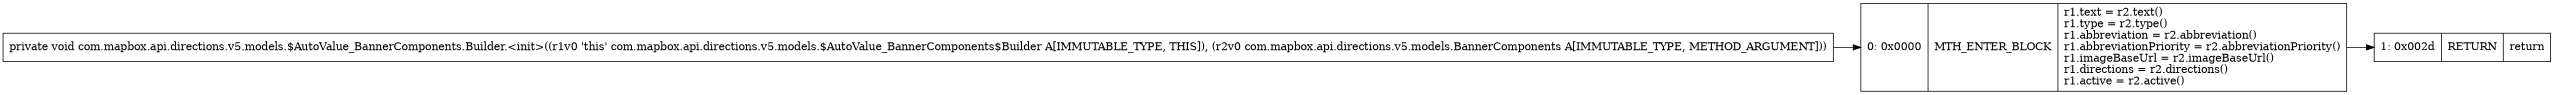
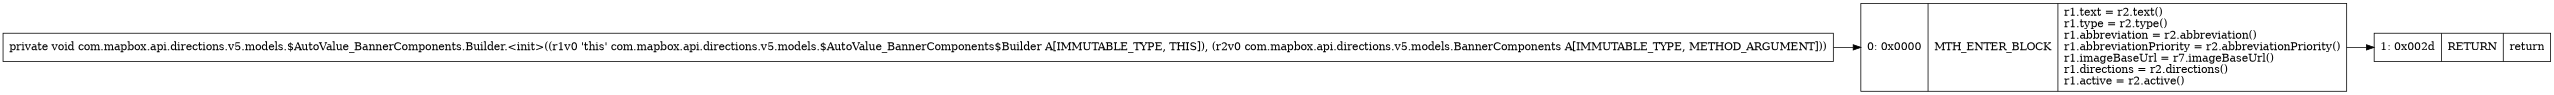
node "0: 0x0000": text "r1.imageBaseUrl = r2.imageBaseUrl()" -> "r1.imageBaseUrl = r7.imageBaseUrl()"
